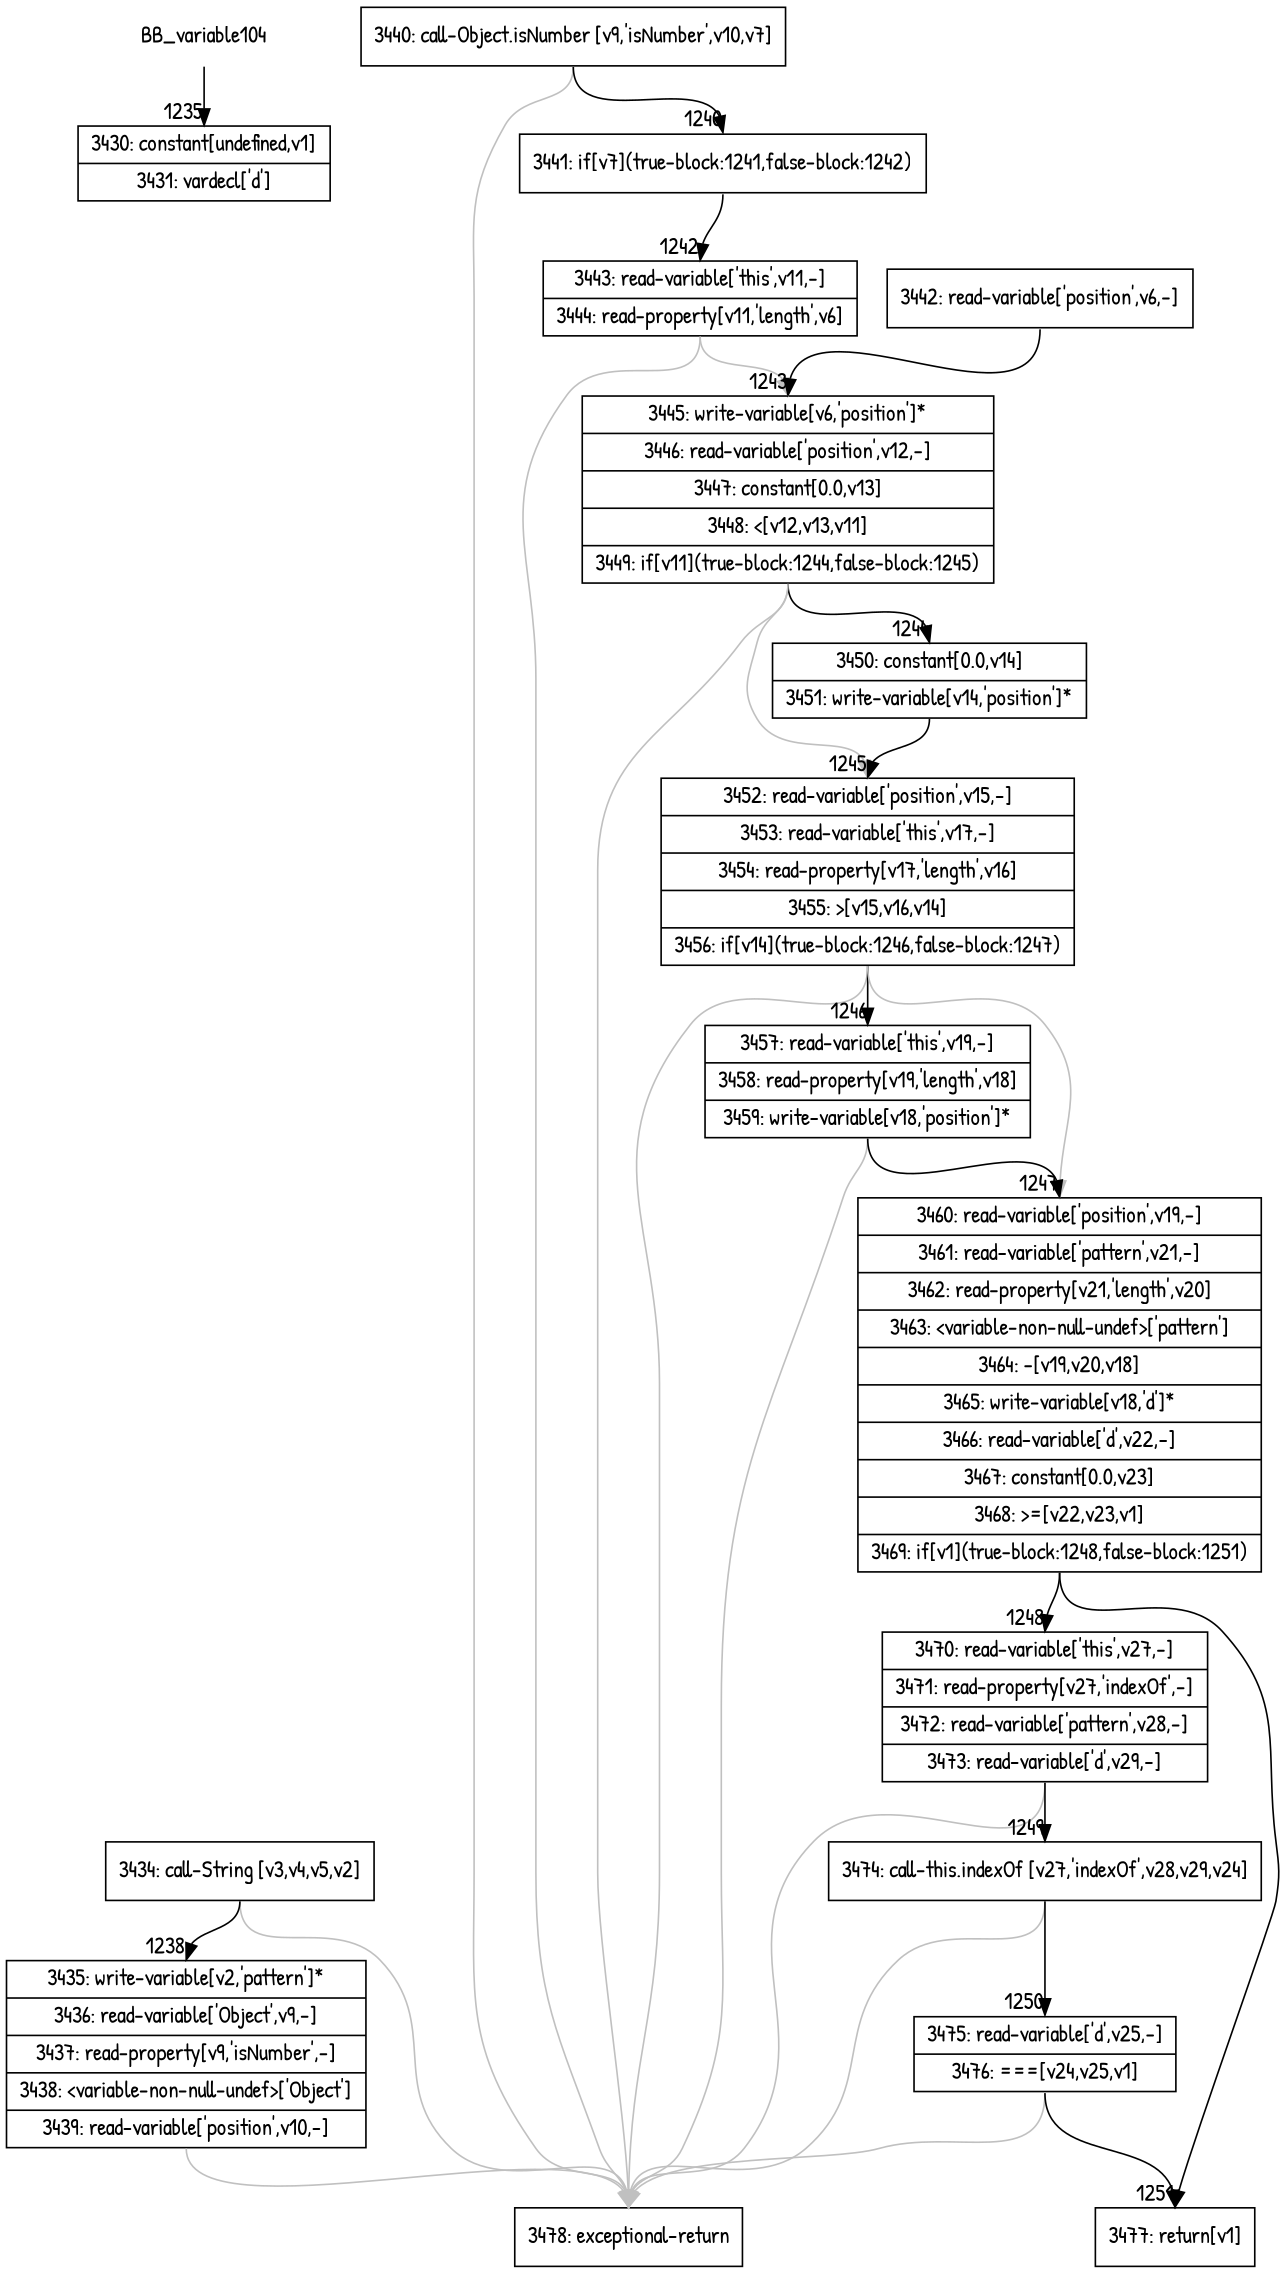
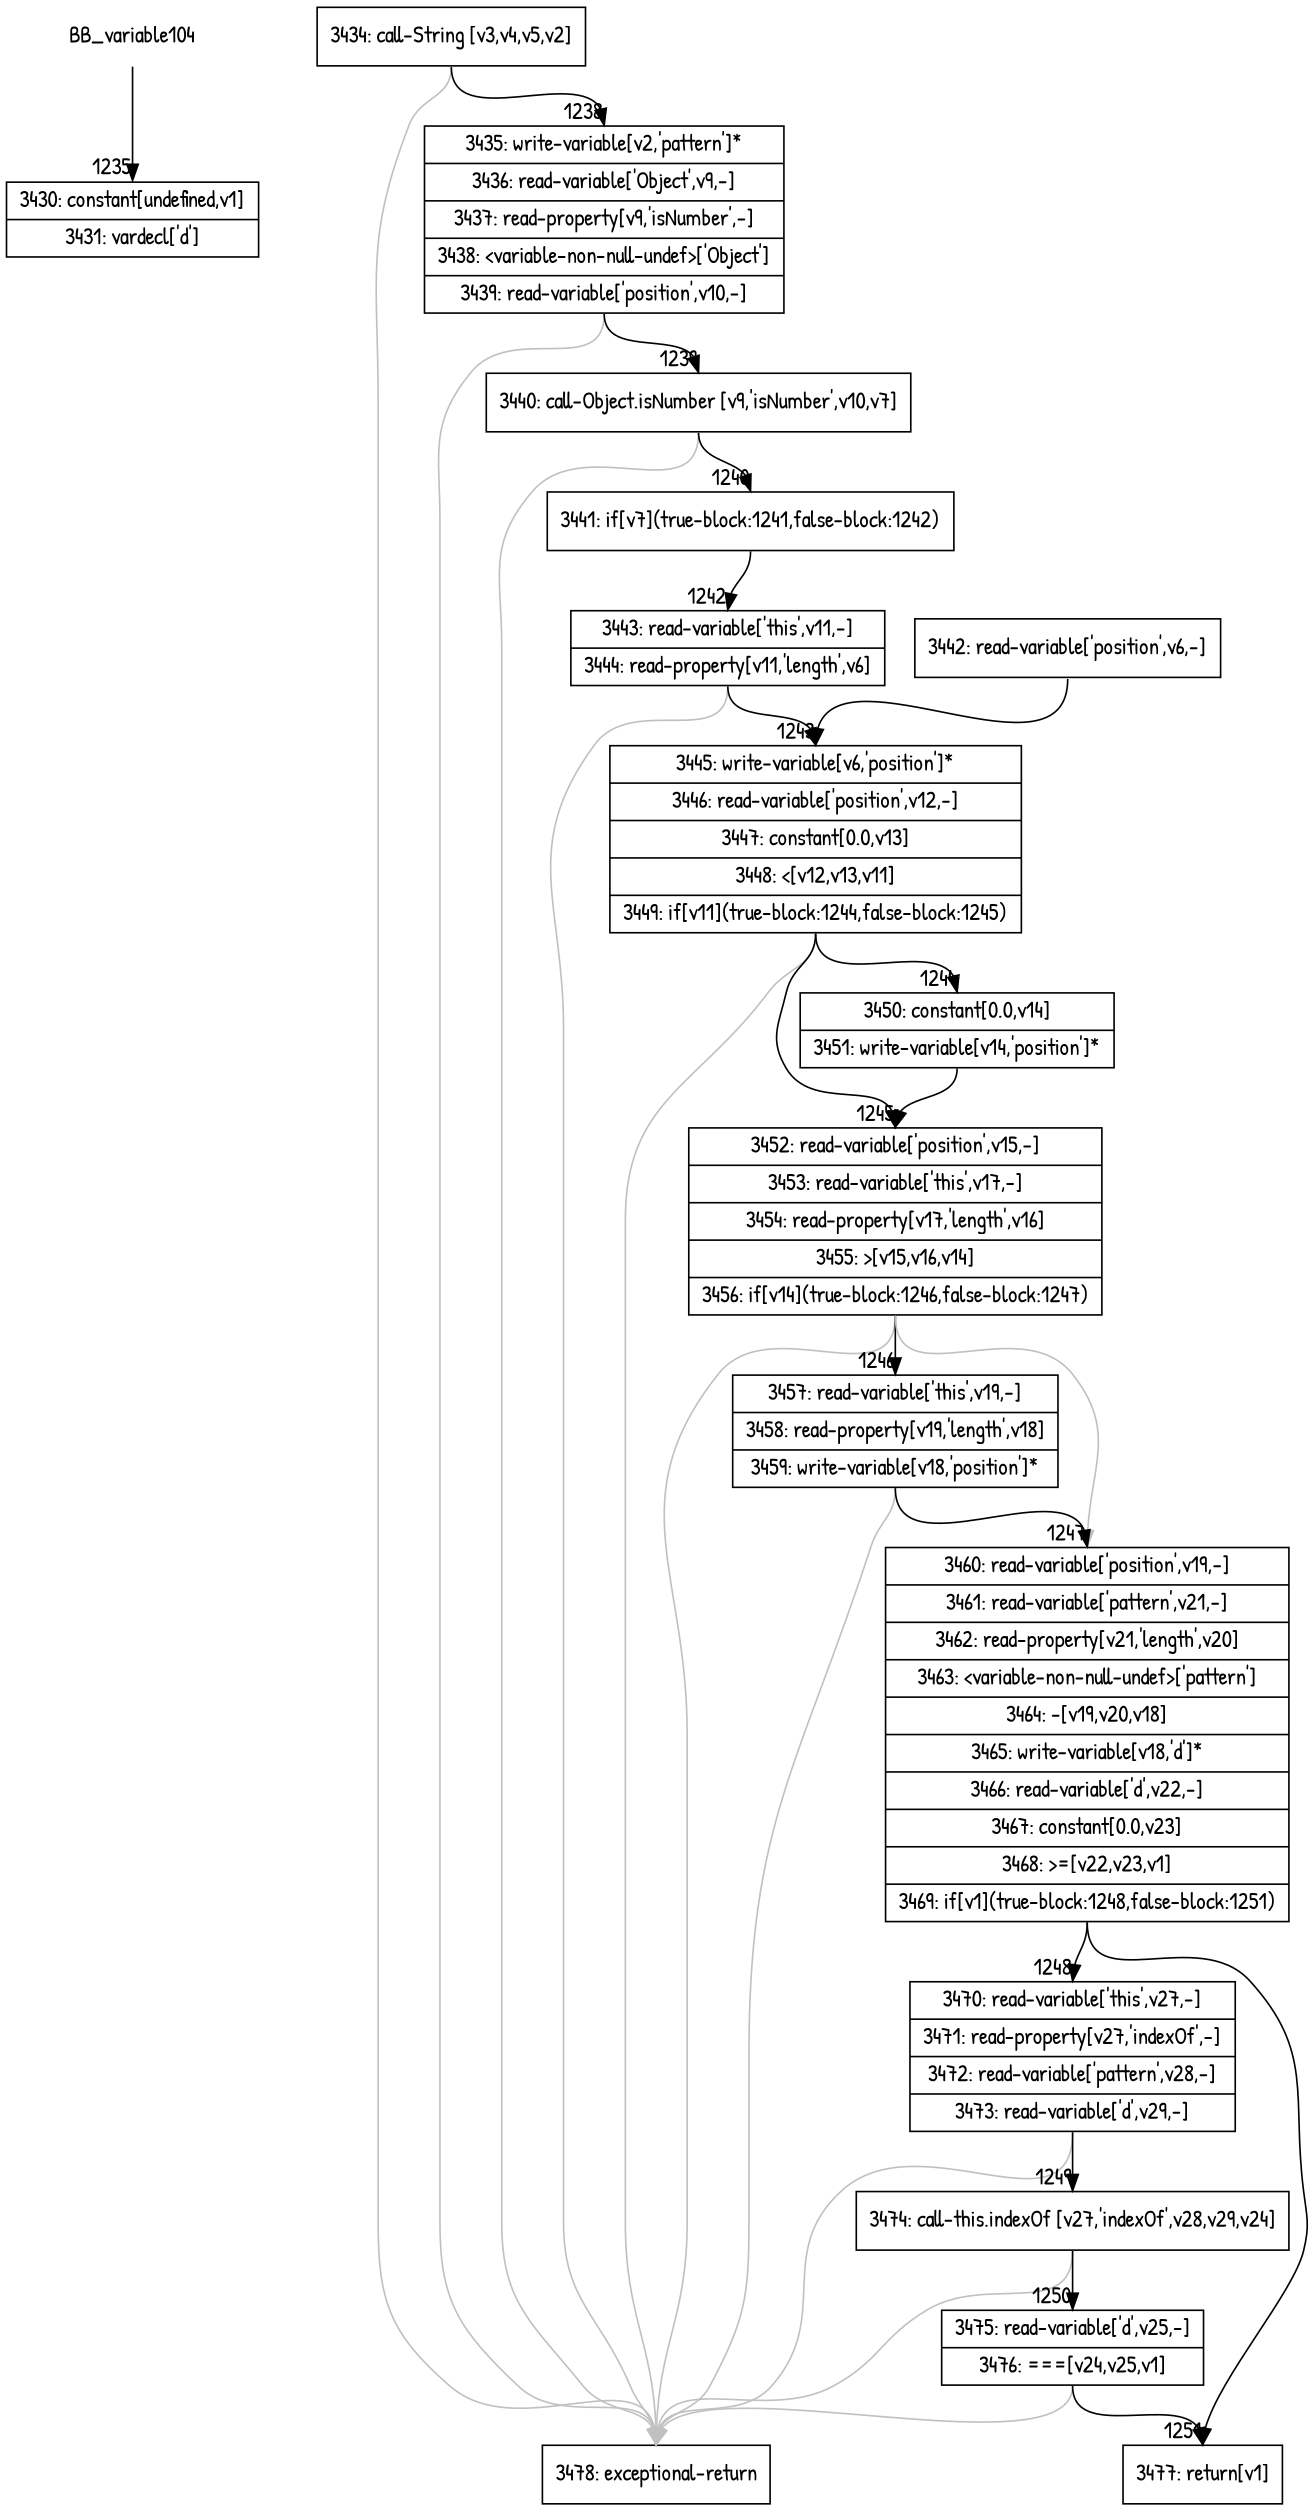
edge "3435: write-variable[v2,'pattern']*" -> "3440: call-Object.isNumber [v9,'isNumber',v10,v7]": added
edge "3443: read-variable['this',v11,-]" -> "3445: write-variable[v6,'position']*": color gray -> black
edge "3445: write-variable[v6,'position']*" -> "3452: read-variable['position',v15,-]": color gray -> black
